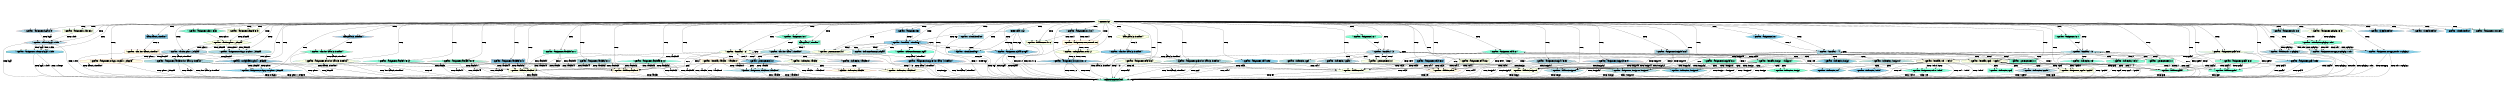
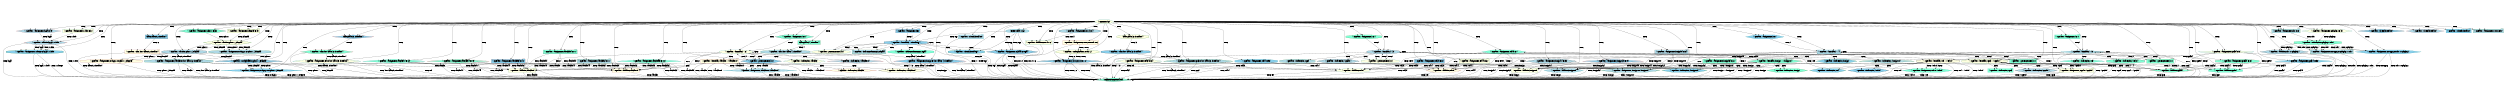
edge "(<operator>.assignment,nszwl = 4)" -> "(<operator>.assignment,vouoc = nszwl + 6)": removed, label "DDG: nszwl"
edge "(<operator>.assignment,zaitckle[0] = 71)" -> "(<operator>.lessThan,*zaitckle < *(zaitckle+i))": removed, label "DDG: zaitckle[0]"
